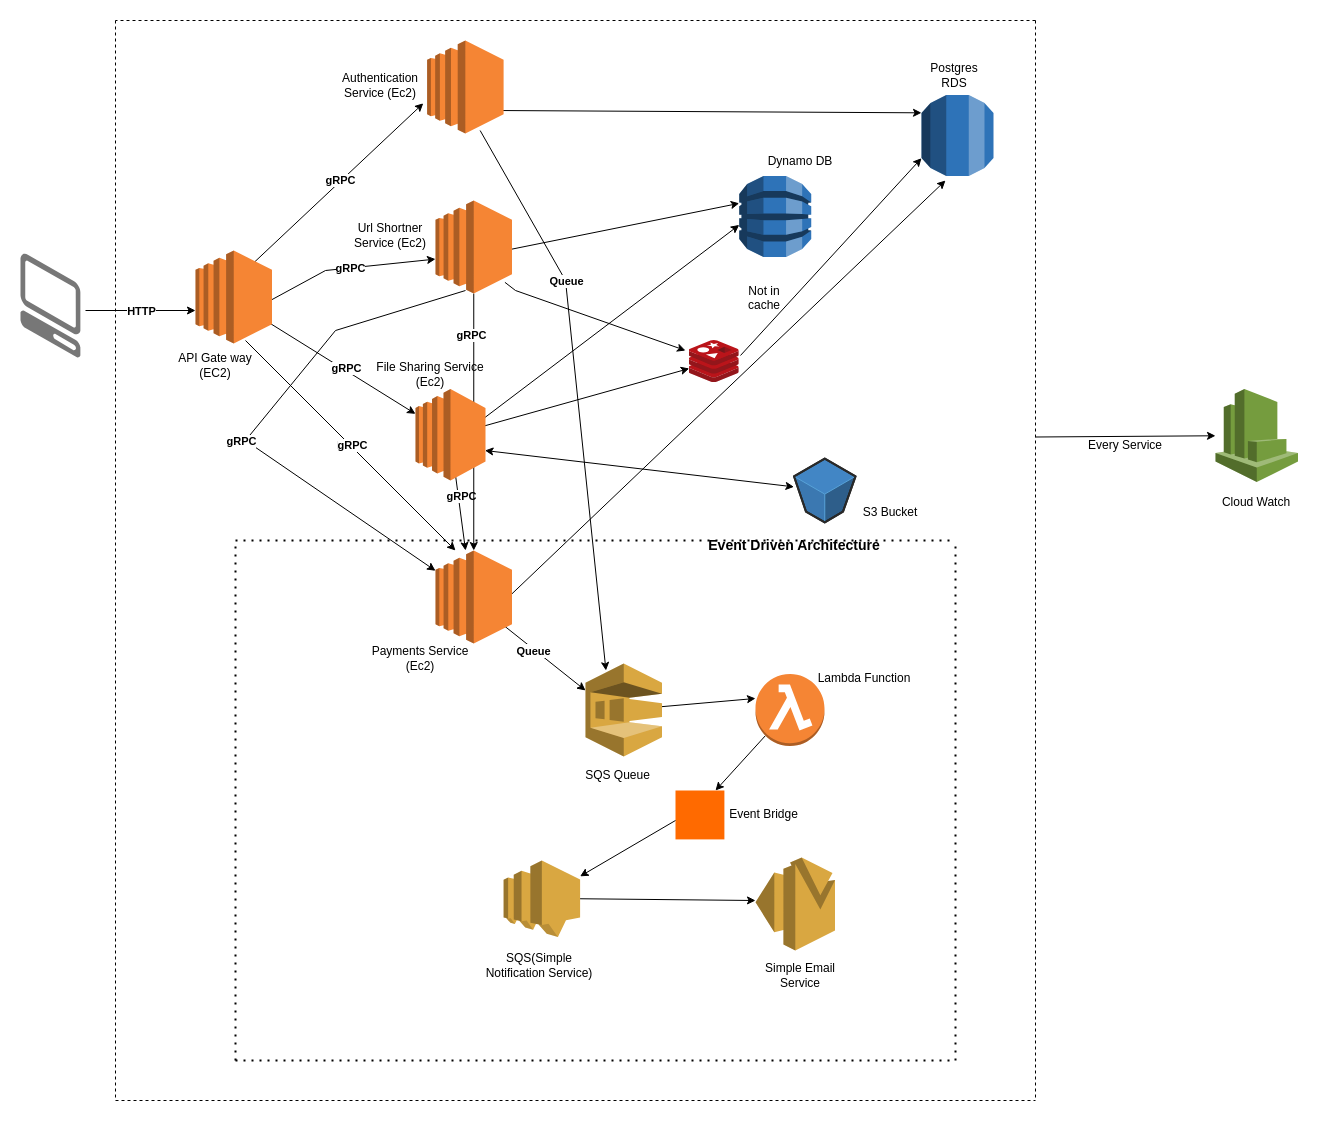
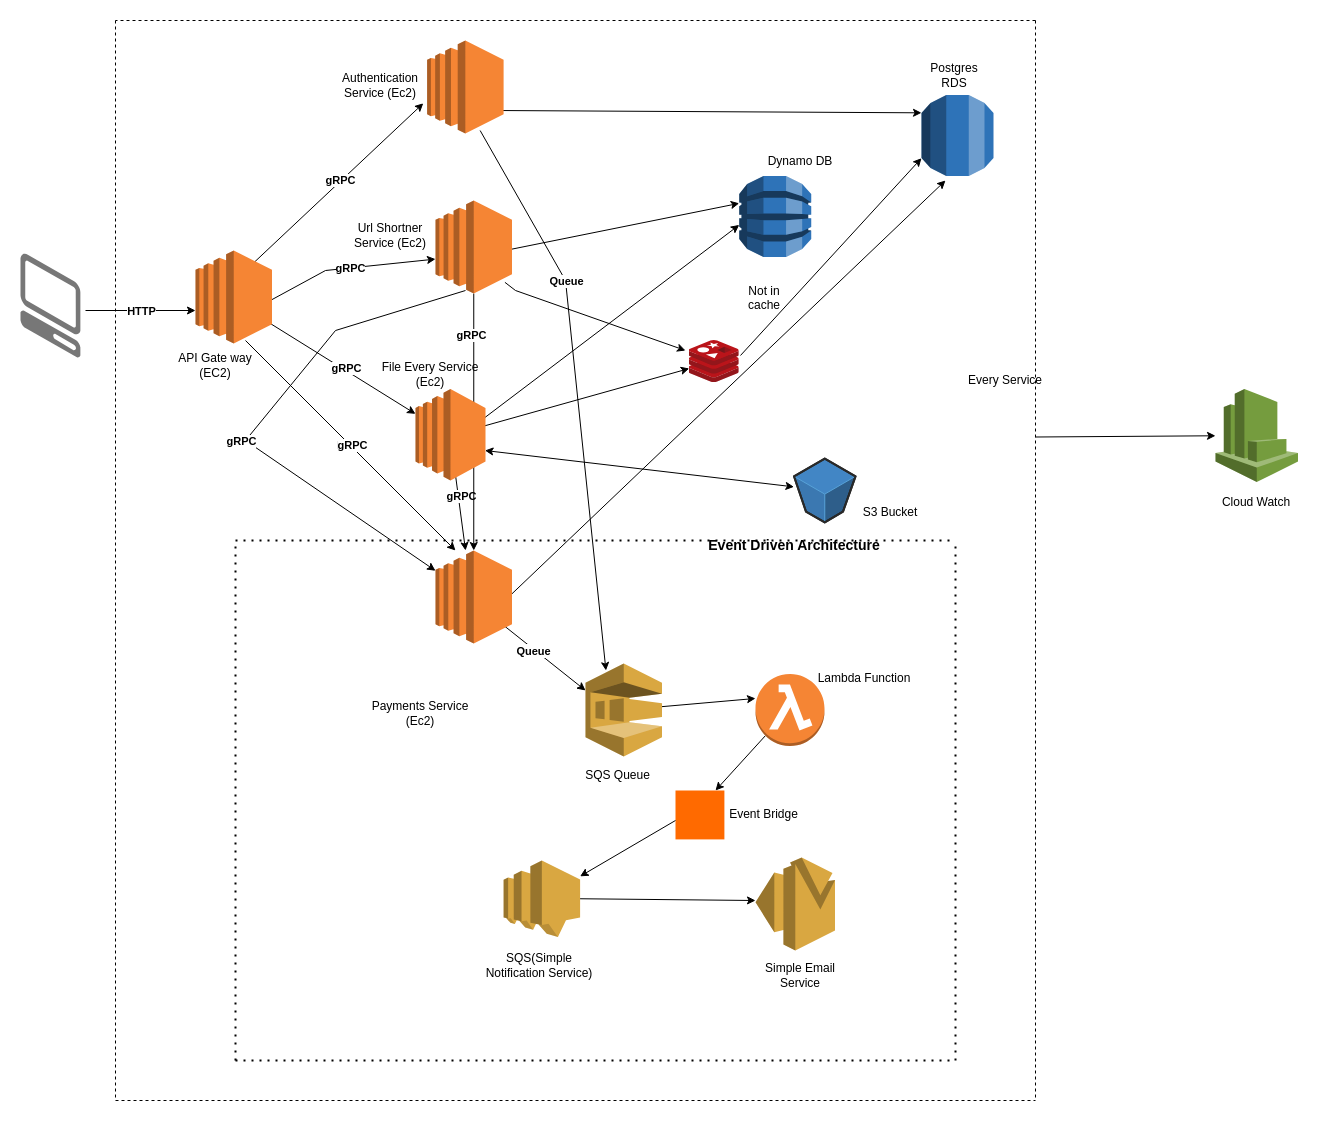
node "File Sharing Service (Ec2)": label "File Sharing Service (Ec2)" -> "File Every Service (Ec2)"
node "Every Service": moved (1126, 446) -> (1006, 381)
node "Payments Service (Ec2)": moved (421, 659) -> (421, 714)
